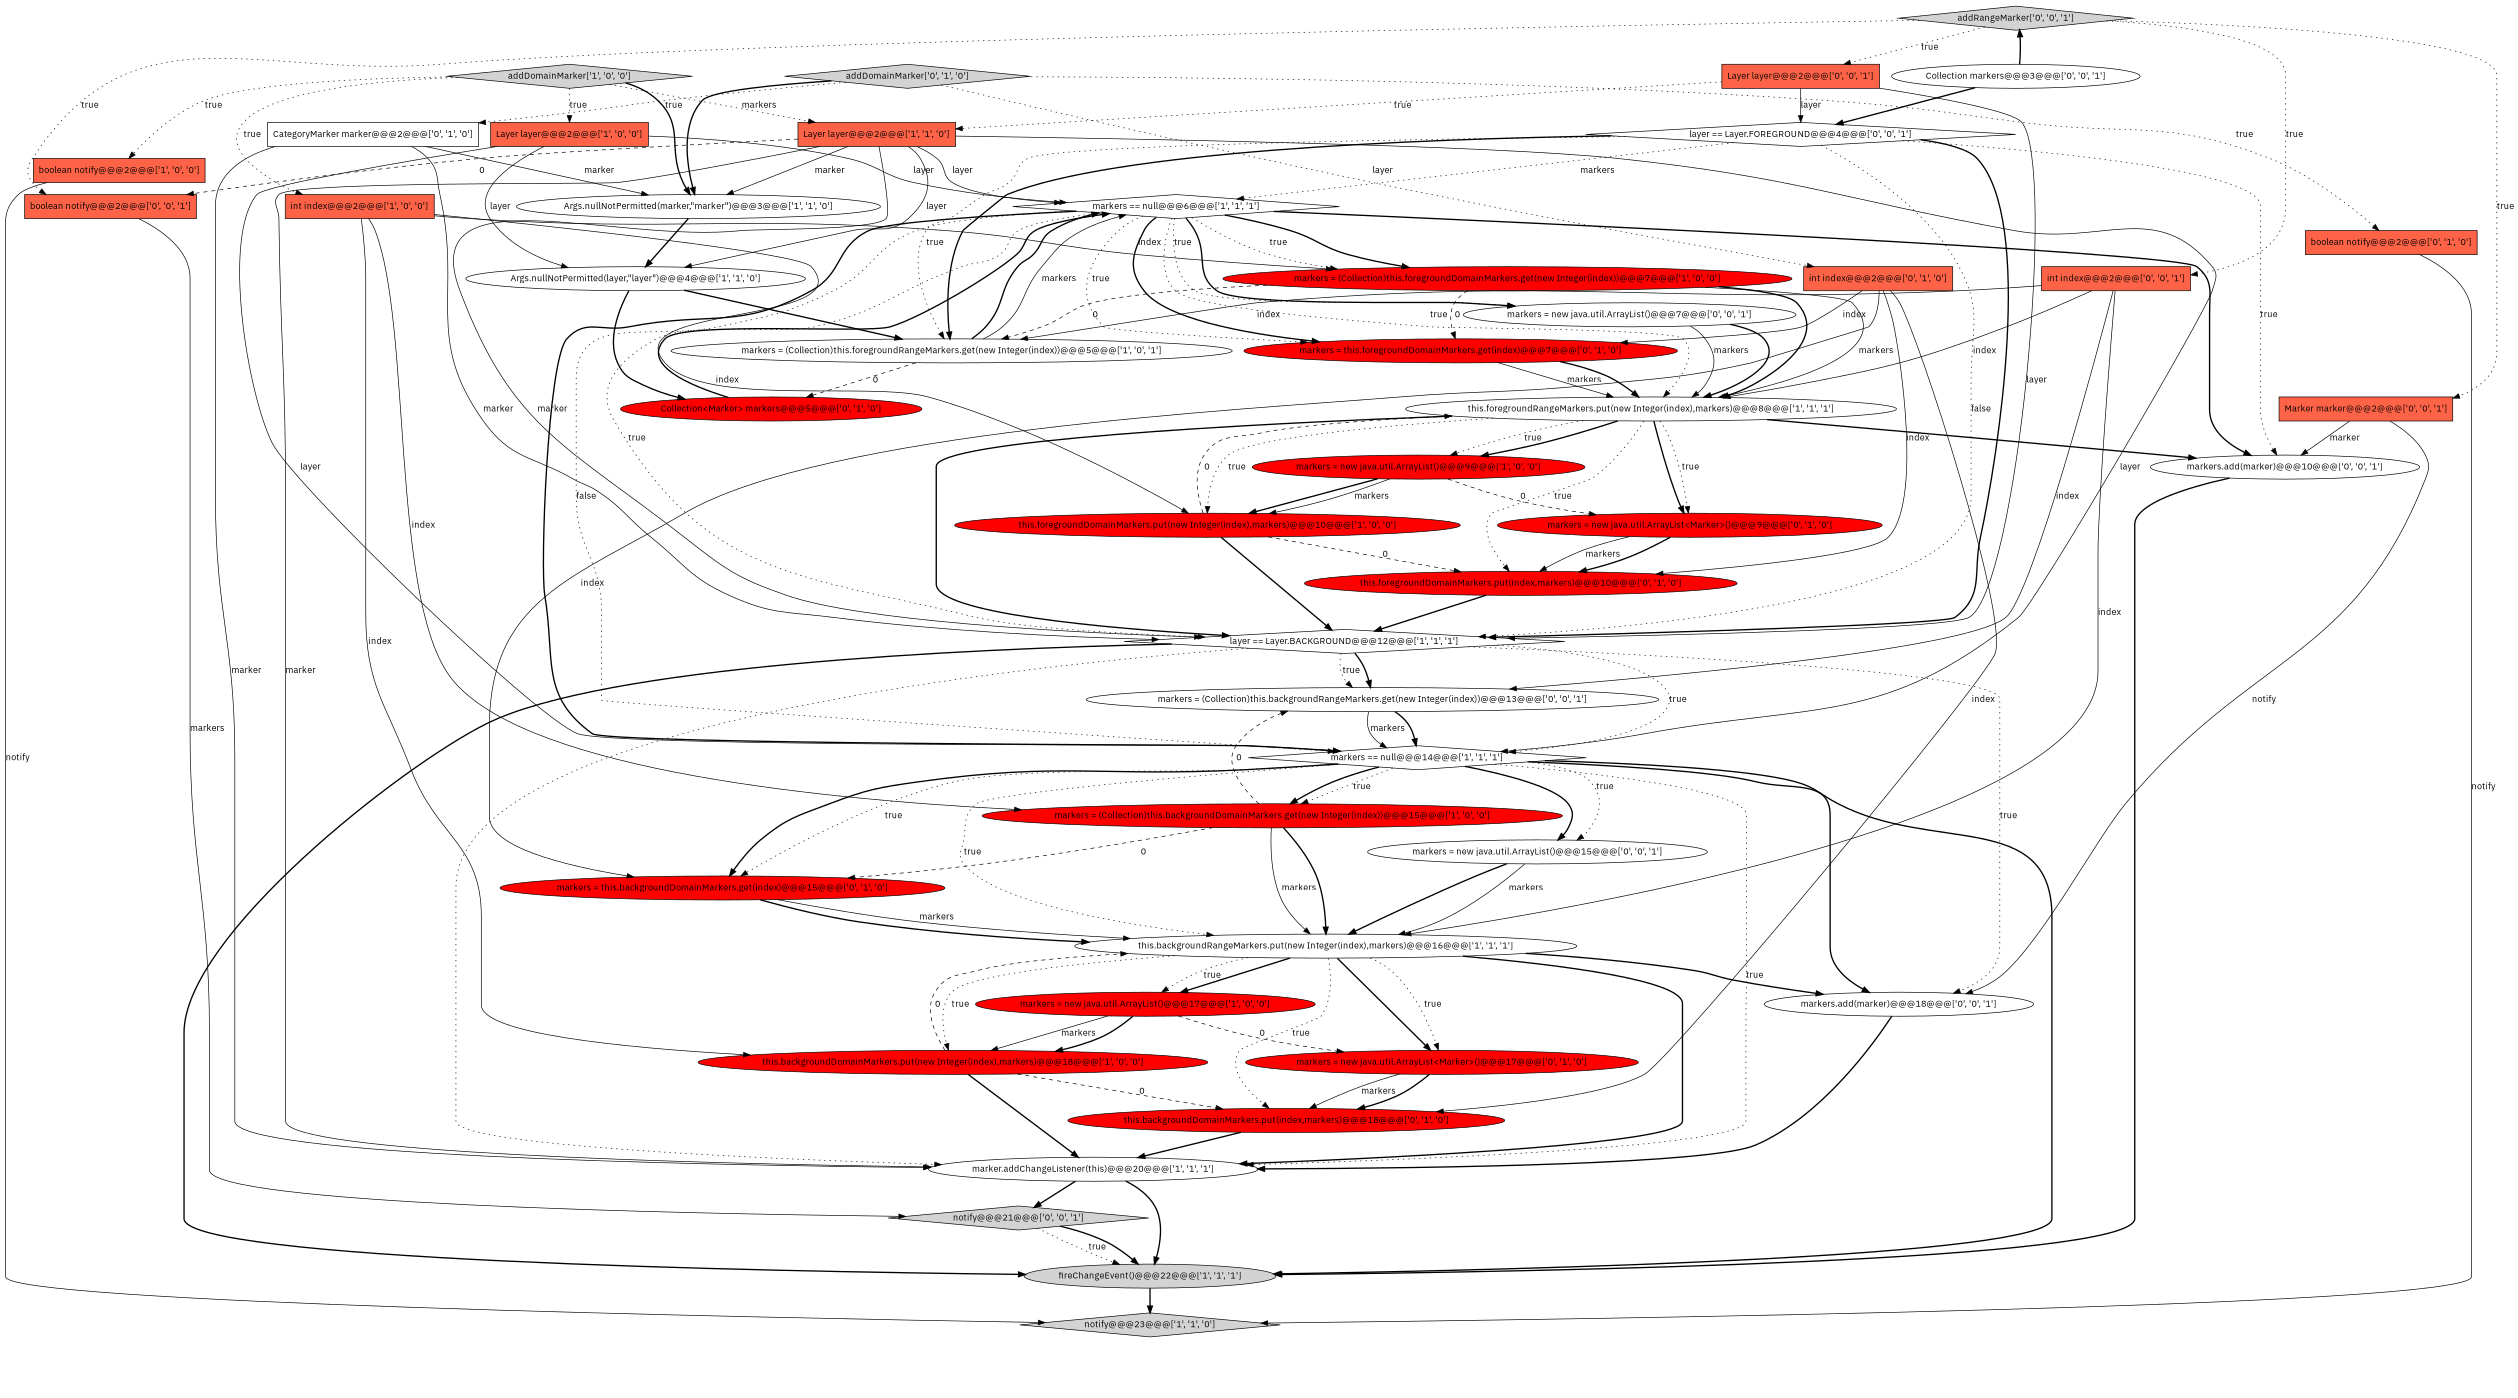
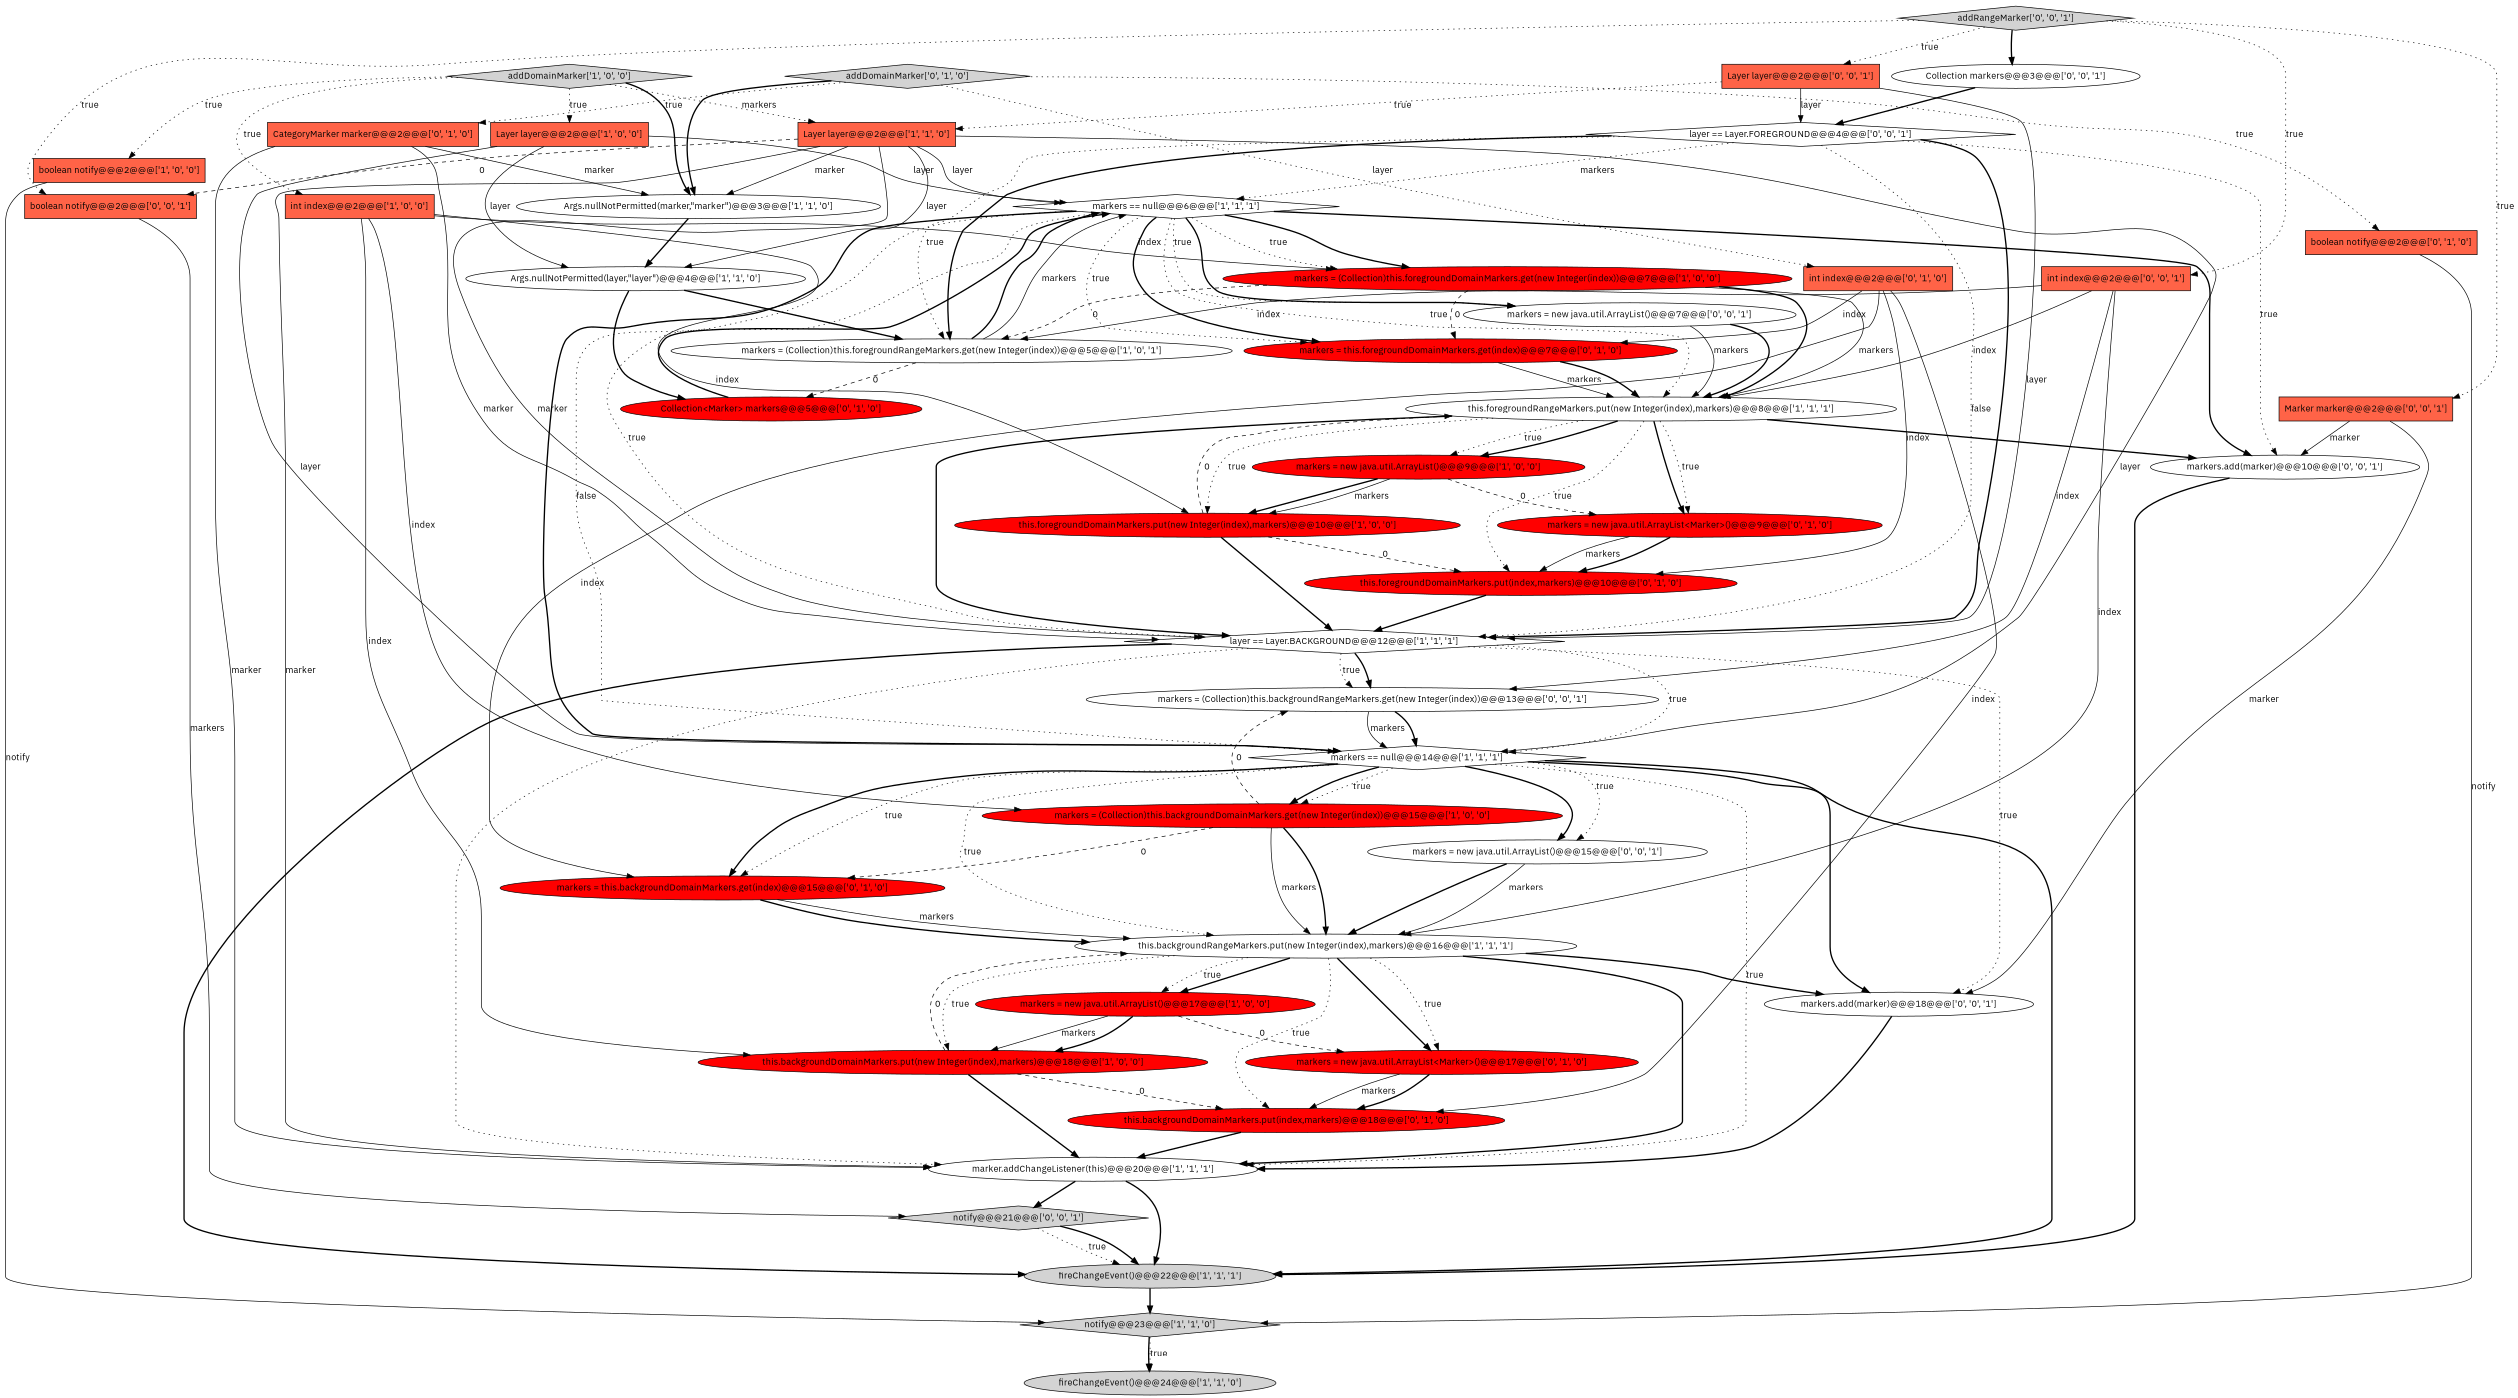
edge "Collection markers@@@3@@@['0', '0', '1']" -> "addRangeMarker['0', '0', '1']": reversed
node "CategoryMarker marker@@@2@@@['0', '1', '0']": fillcolor white -> tomato
edge "Marker marker@@@2@@@['0', '0', '1']" -> "markers.add(marker)@@@18@@@['0', '0', '1']": label "notify" -> "marker"
node "fireChangeEvent()@@@24@@@['1', '1', '0']": added
